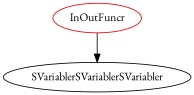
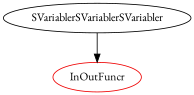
edge "InOutFuncr" -> "SVariablerSVariablerSVariabler": reversed
